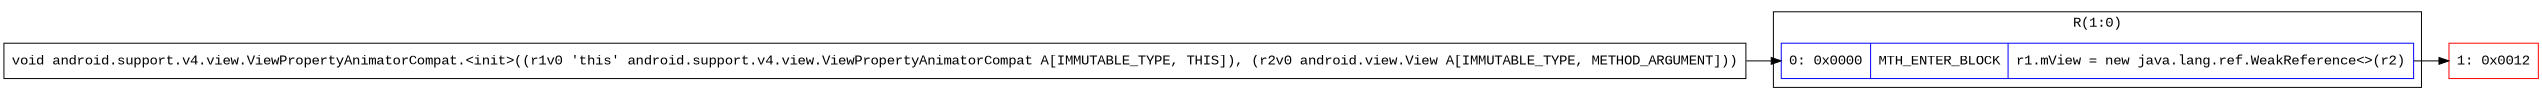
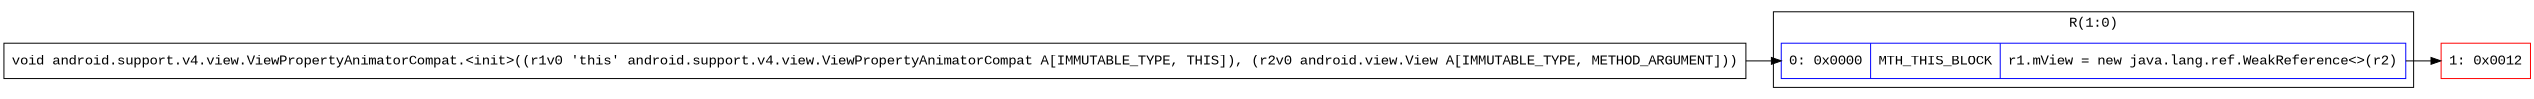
node "0: 0x0000": text "MTH_ENTER_BLOCK" -> "MTH_THIS_BLOCK"
